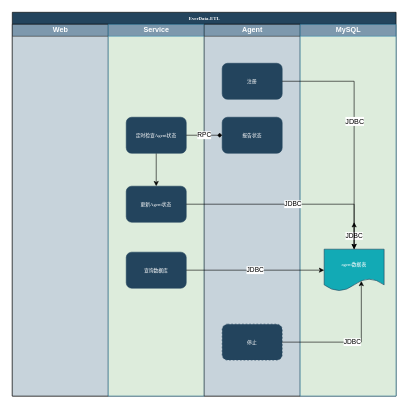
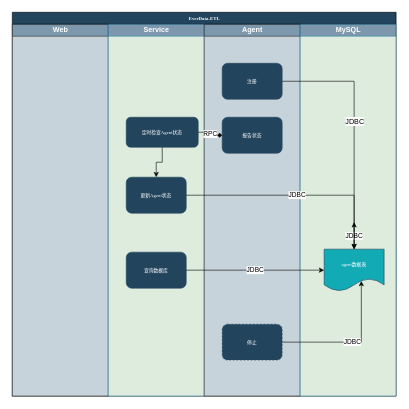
node "定时检查Agent状态": size 60x36 -> 72x30
node "更新Agent状态": moved (156, 204) -> (156, 195)
